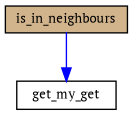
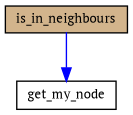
node "get_my_get": label "get_my_get" -> "get_my_node"
